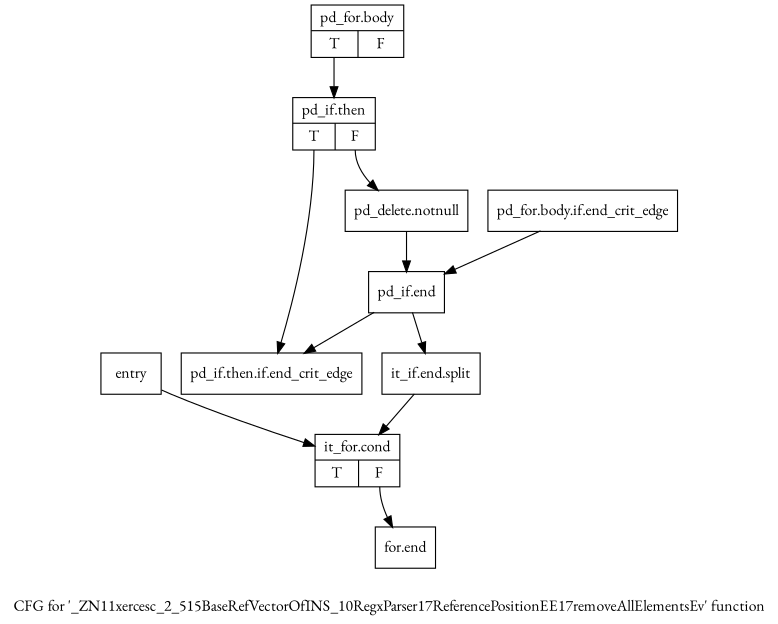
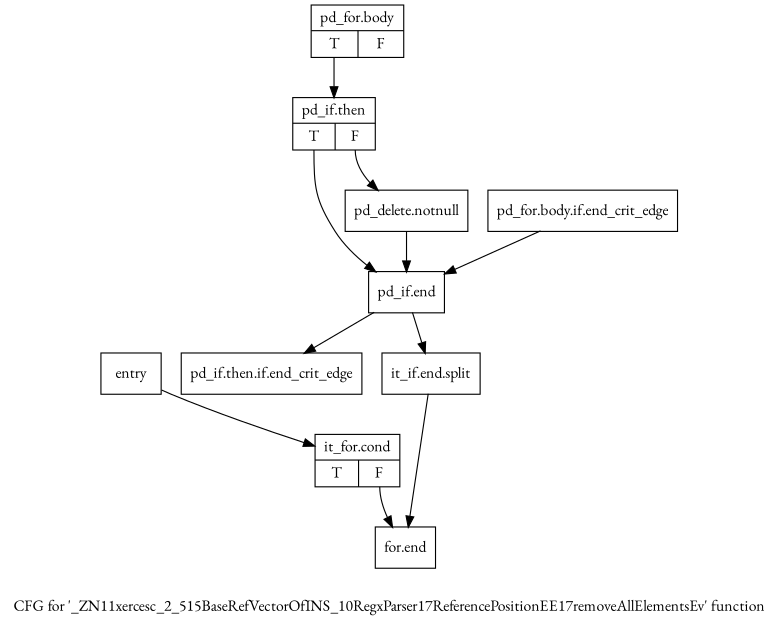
edge "pd_if.then" -> "pd_if.then.if.end_crit_edge": now "pd_if.then" -> "pd_if.end"
edge "it_if.end.split" -> "it_for.cond": now "it_if.end.split" -> "for.end"
